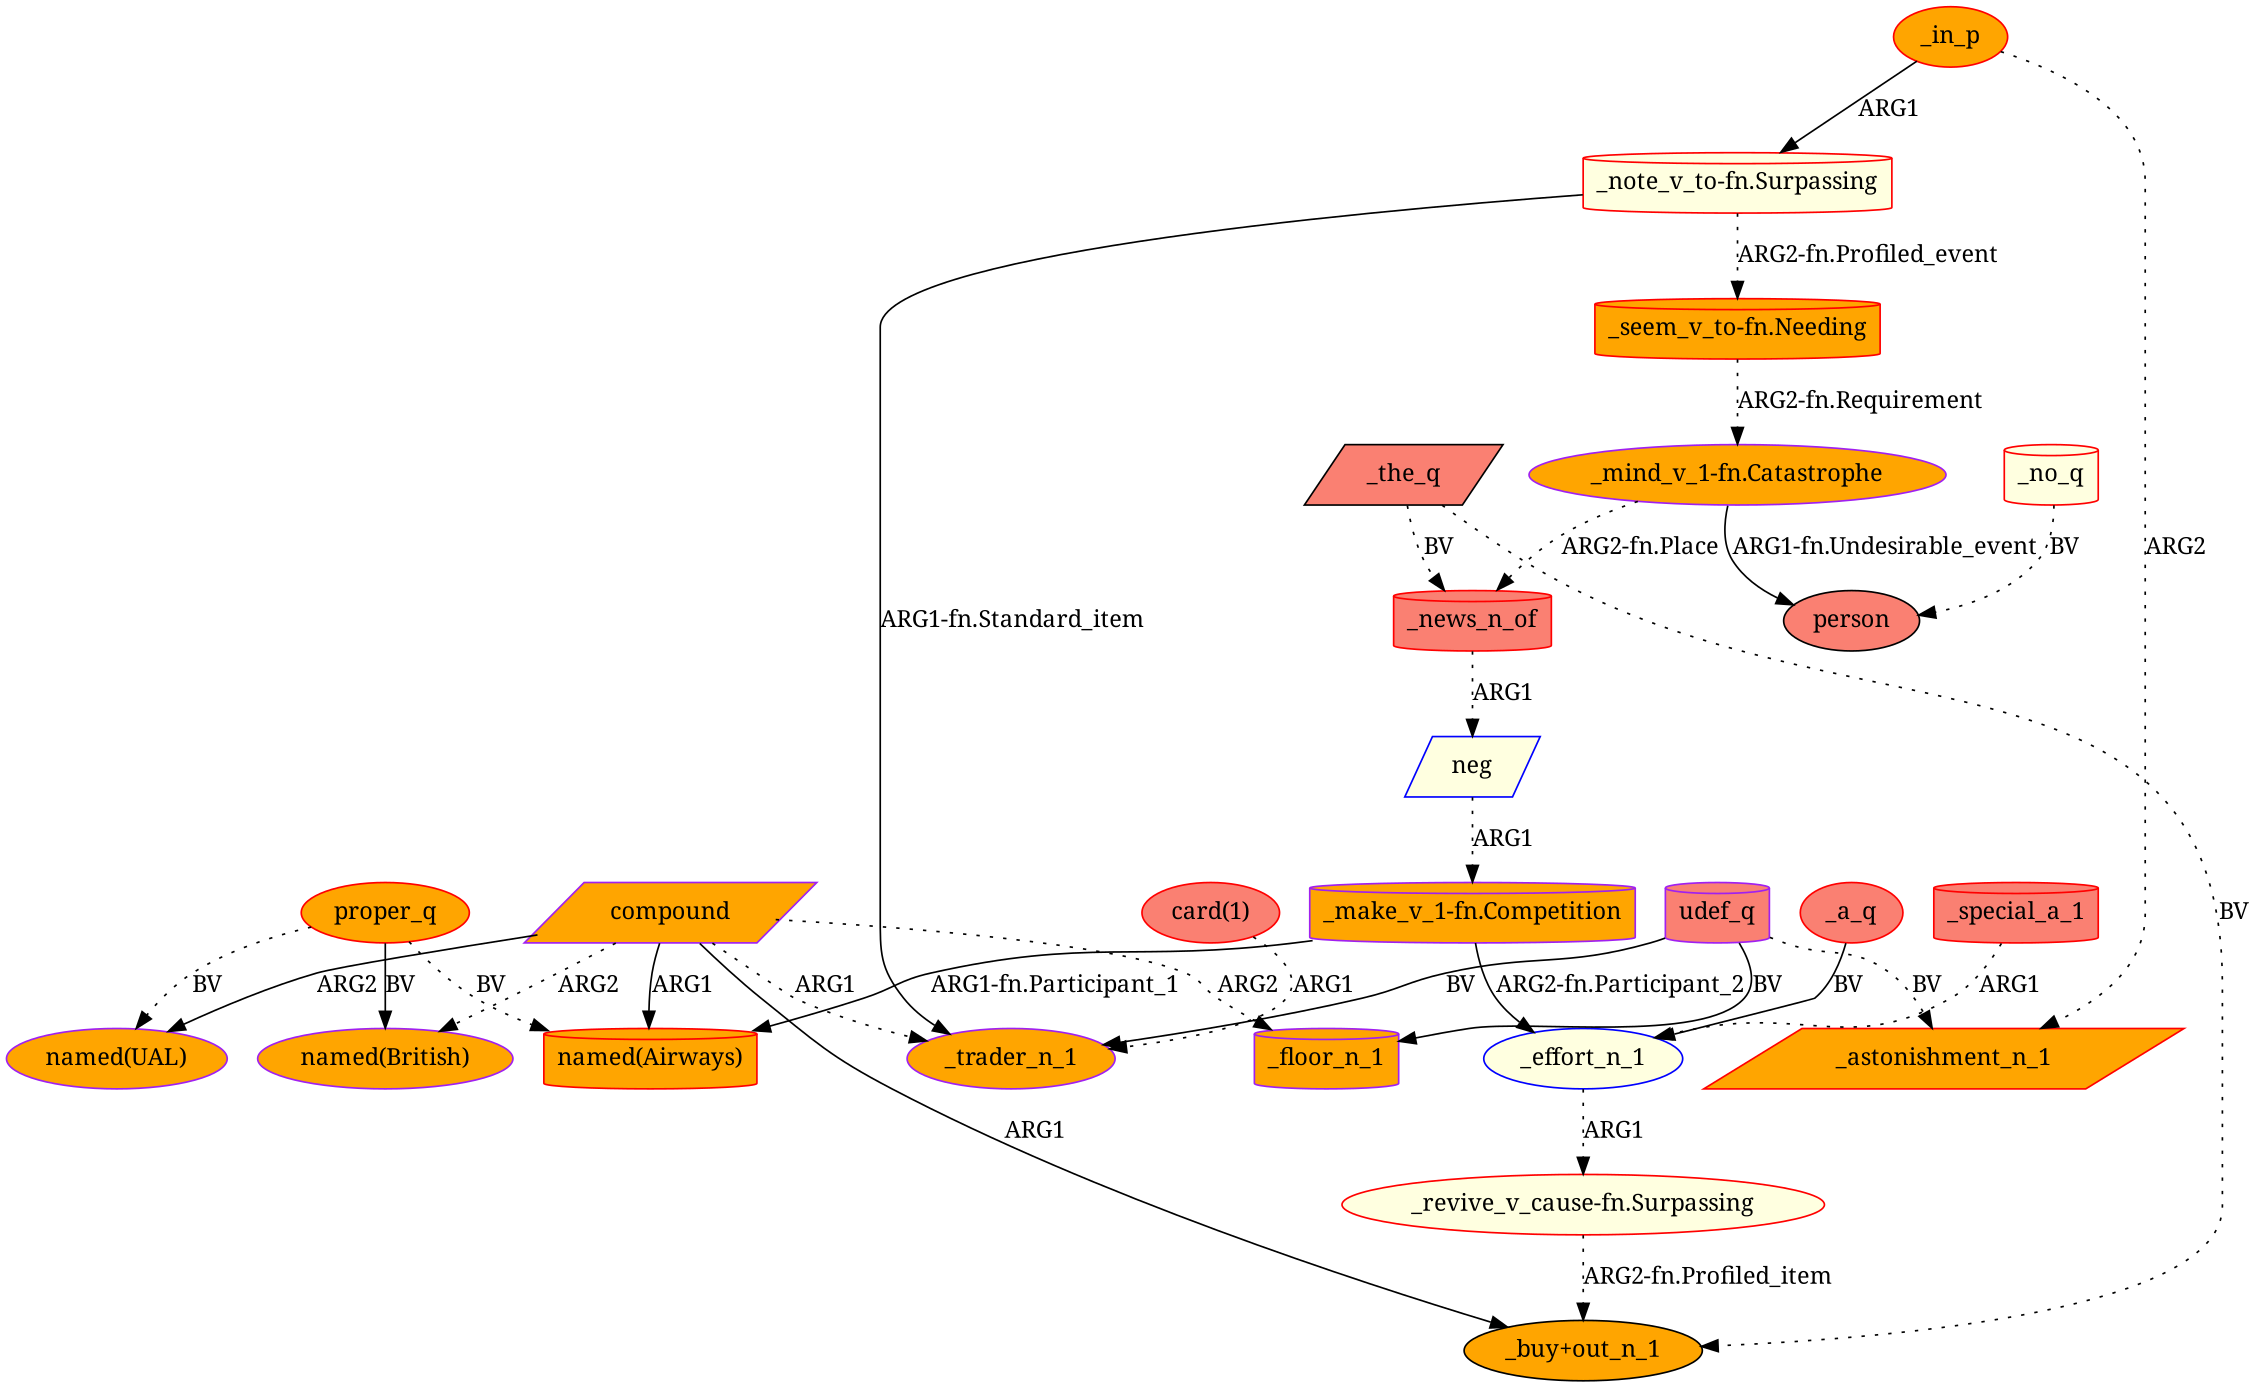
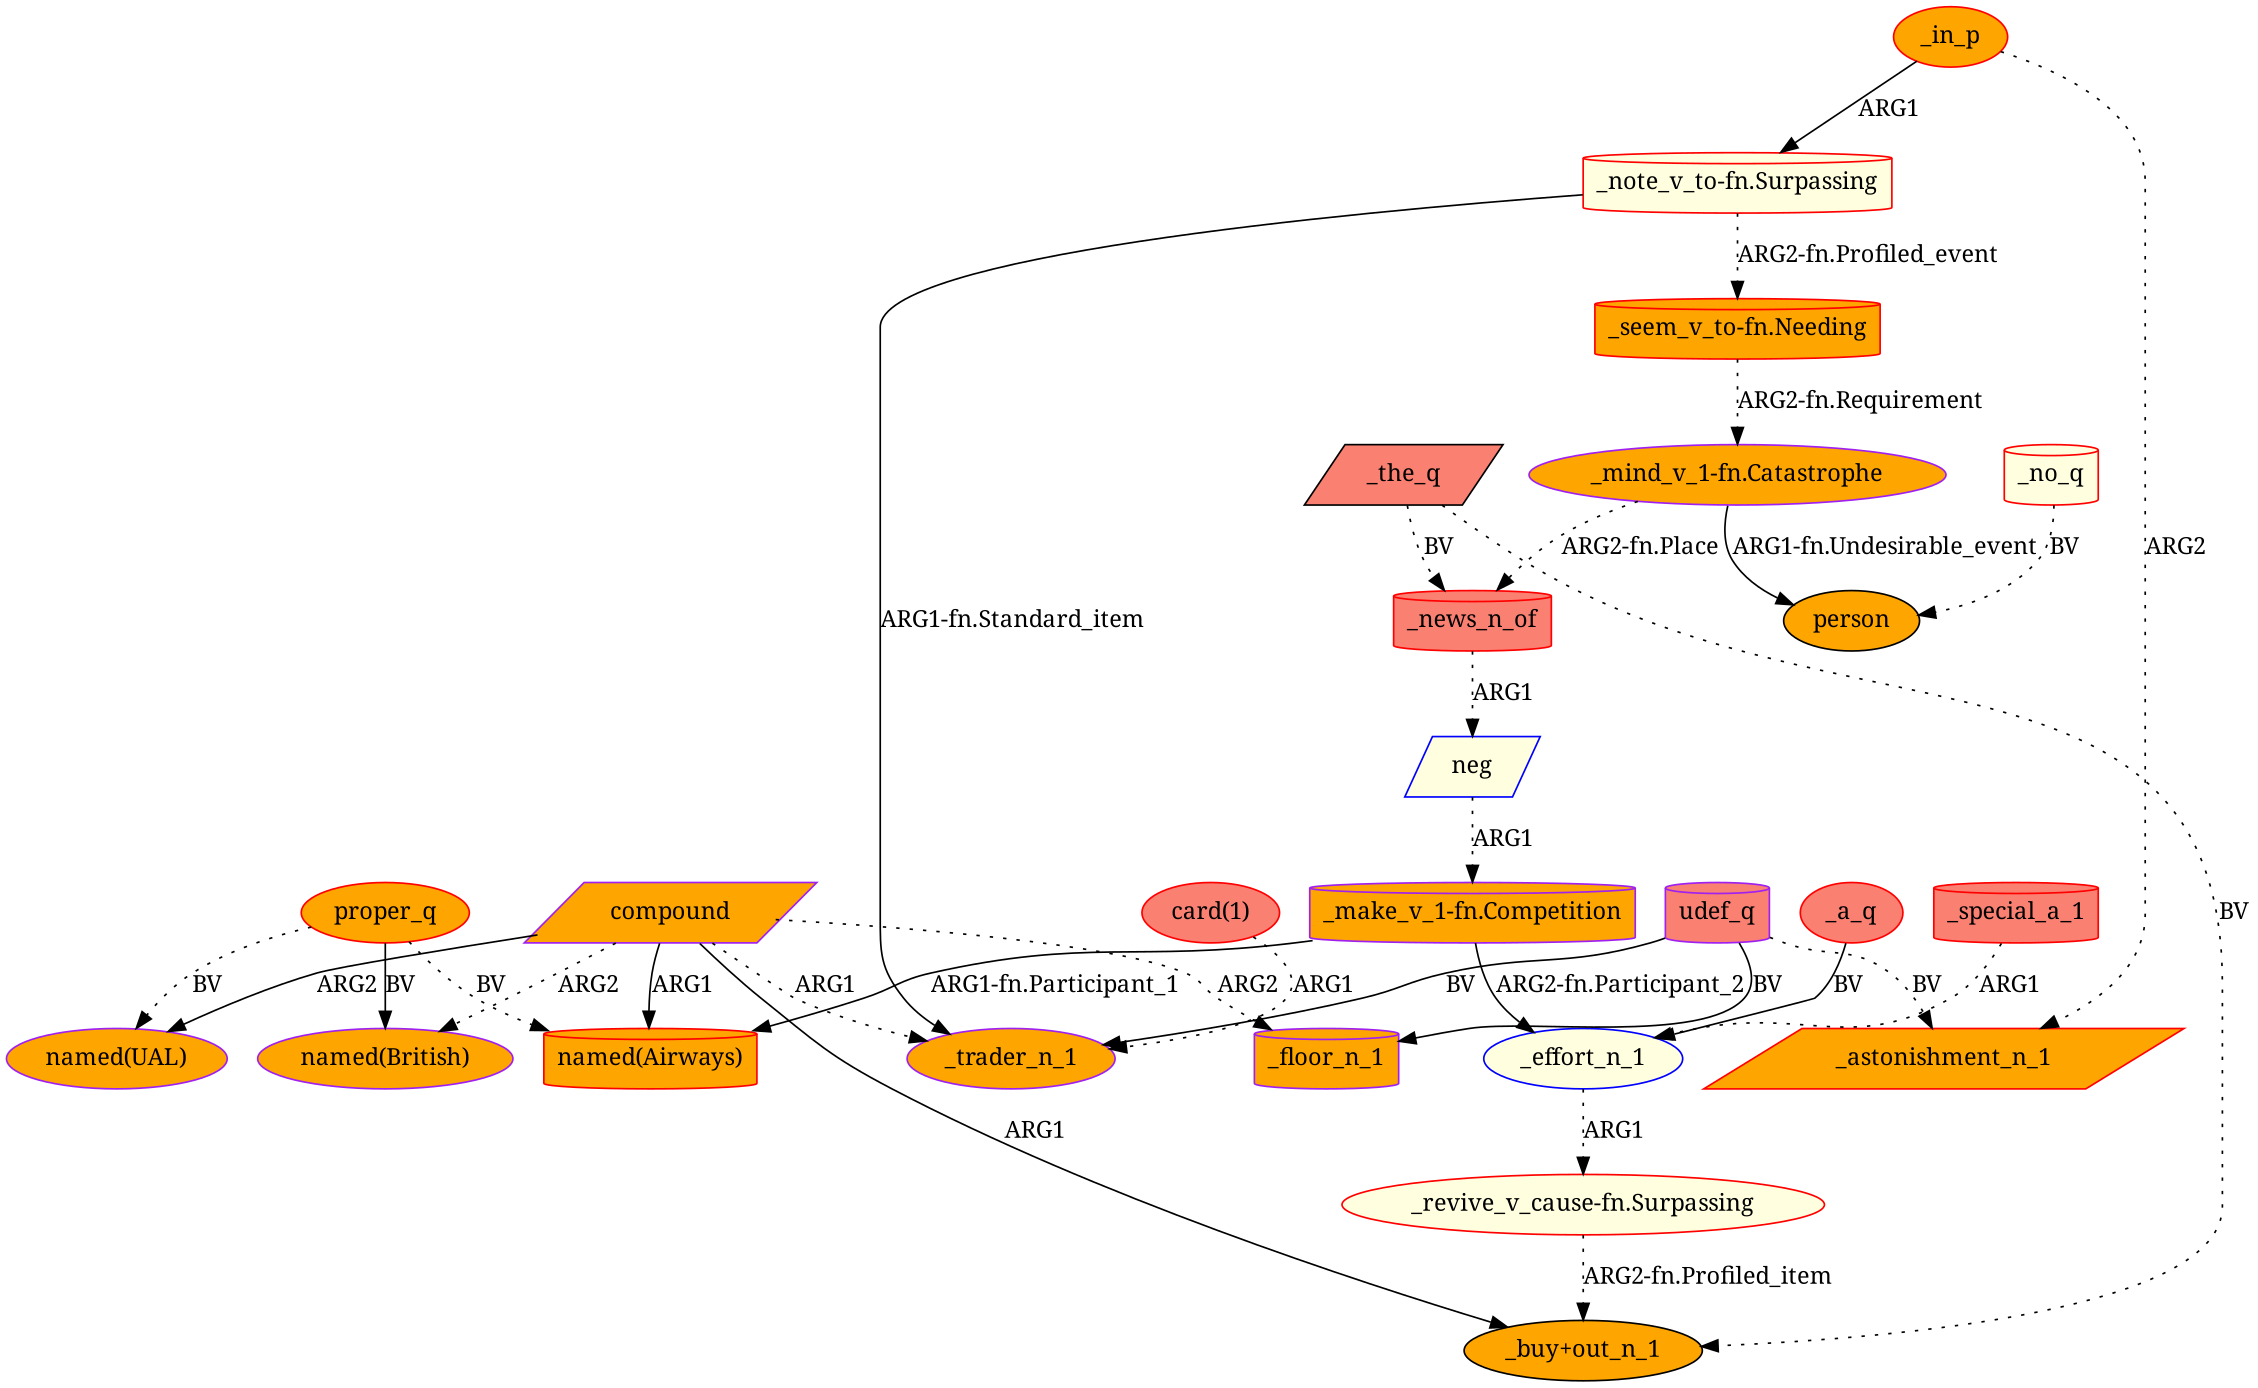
node "person": fillcolor salmon -> orange
